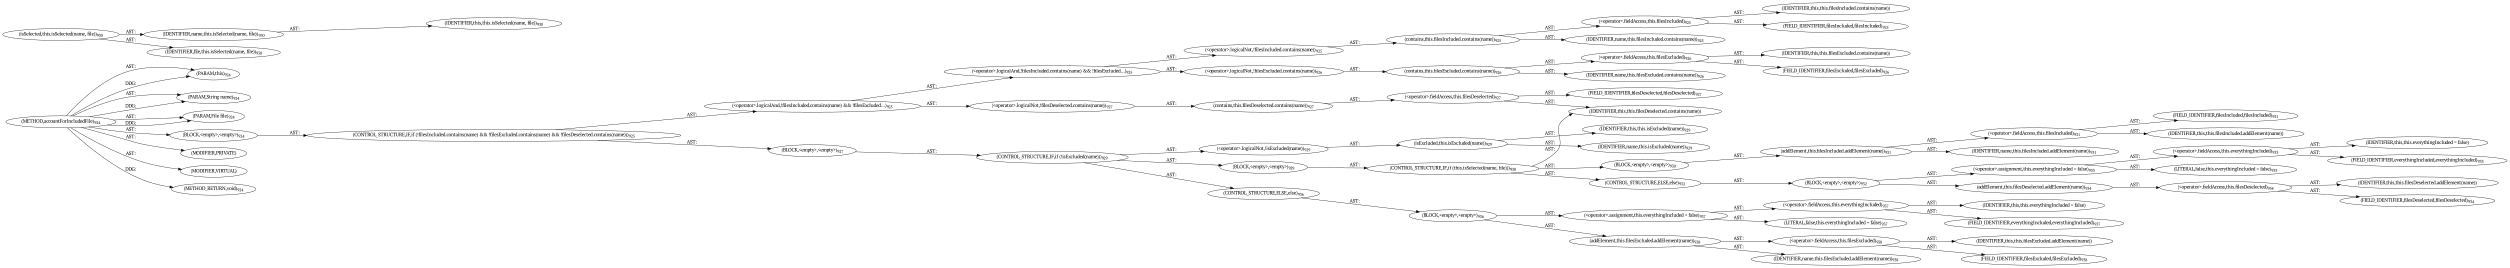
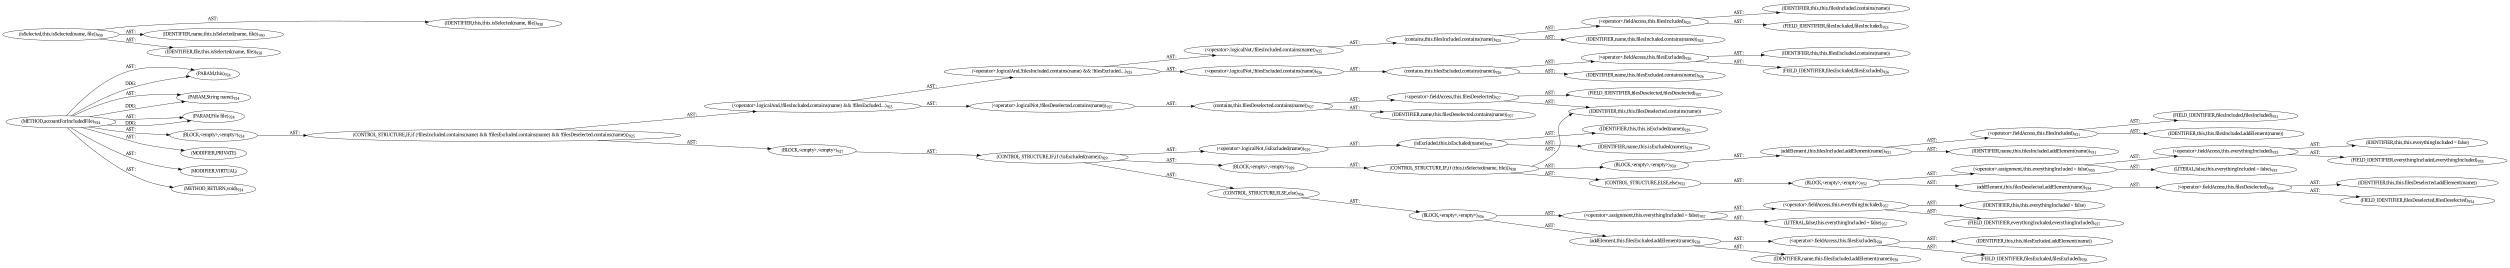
edge "(IDENTIFIER,name,this.isSelected(name, file))" -> "(IDENTIFIER,this,this.isSelected(name, file))": now "(isSelected,this.isSelected(name, file))" -> "(IDENTIFIER,this,this.isSelected(name, file))"
node "(IDENTIFIER,name,this.filesDeselected.contains(name))": added
edge "(METHOD,accountForIncludedFile)" -> "(METHOD_RETURN,void)": label "DDG: " -> "AST: "
